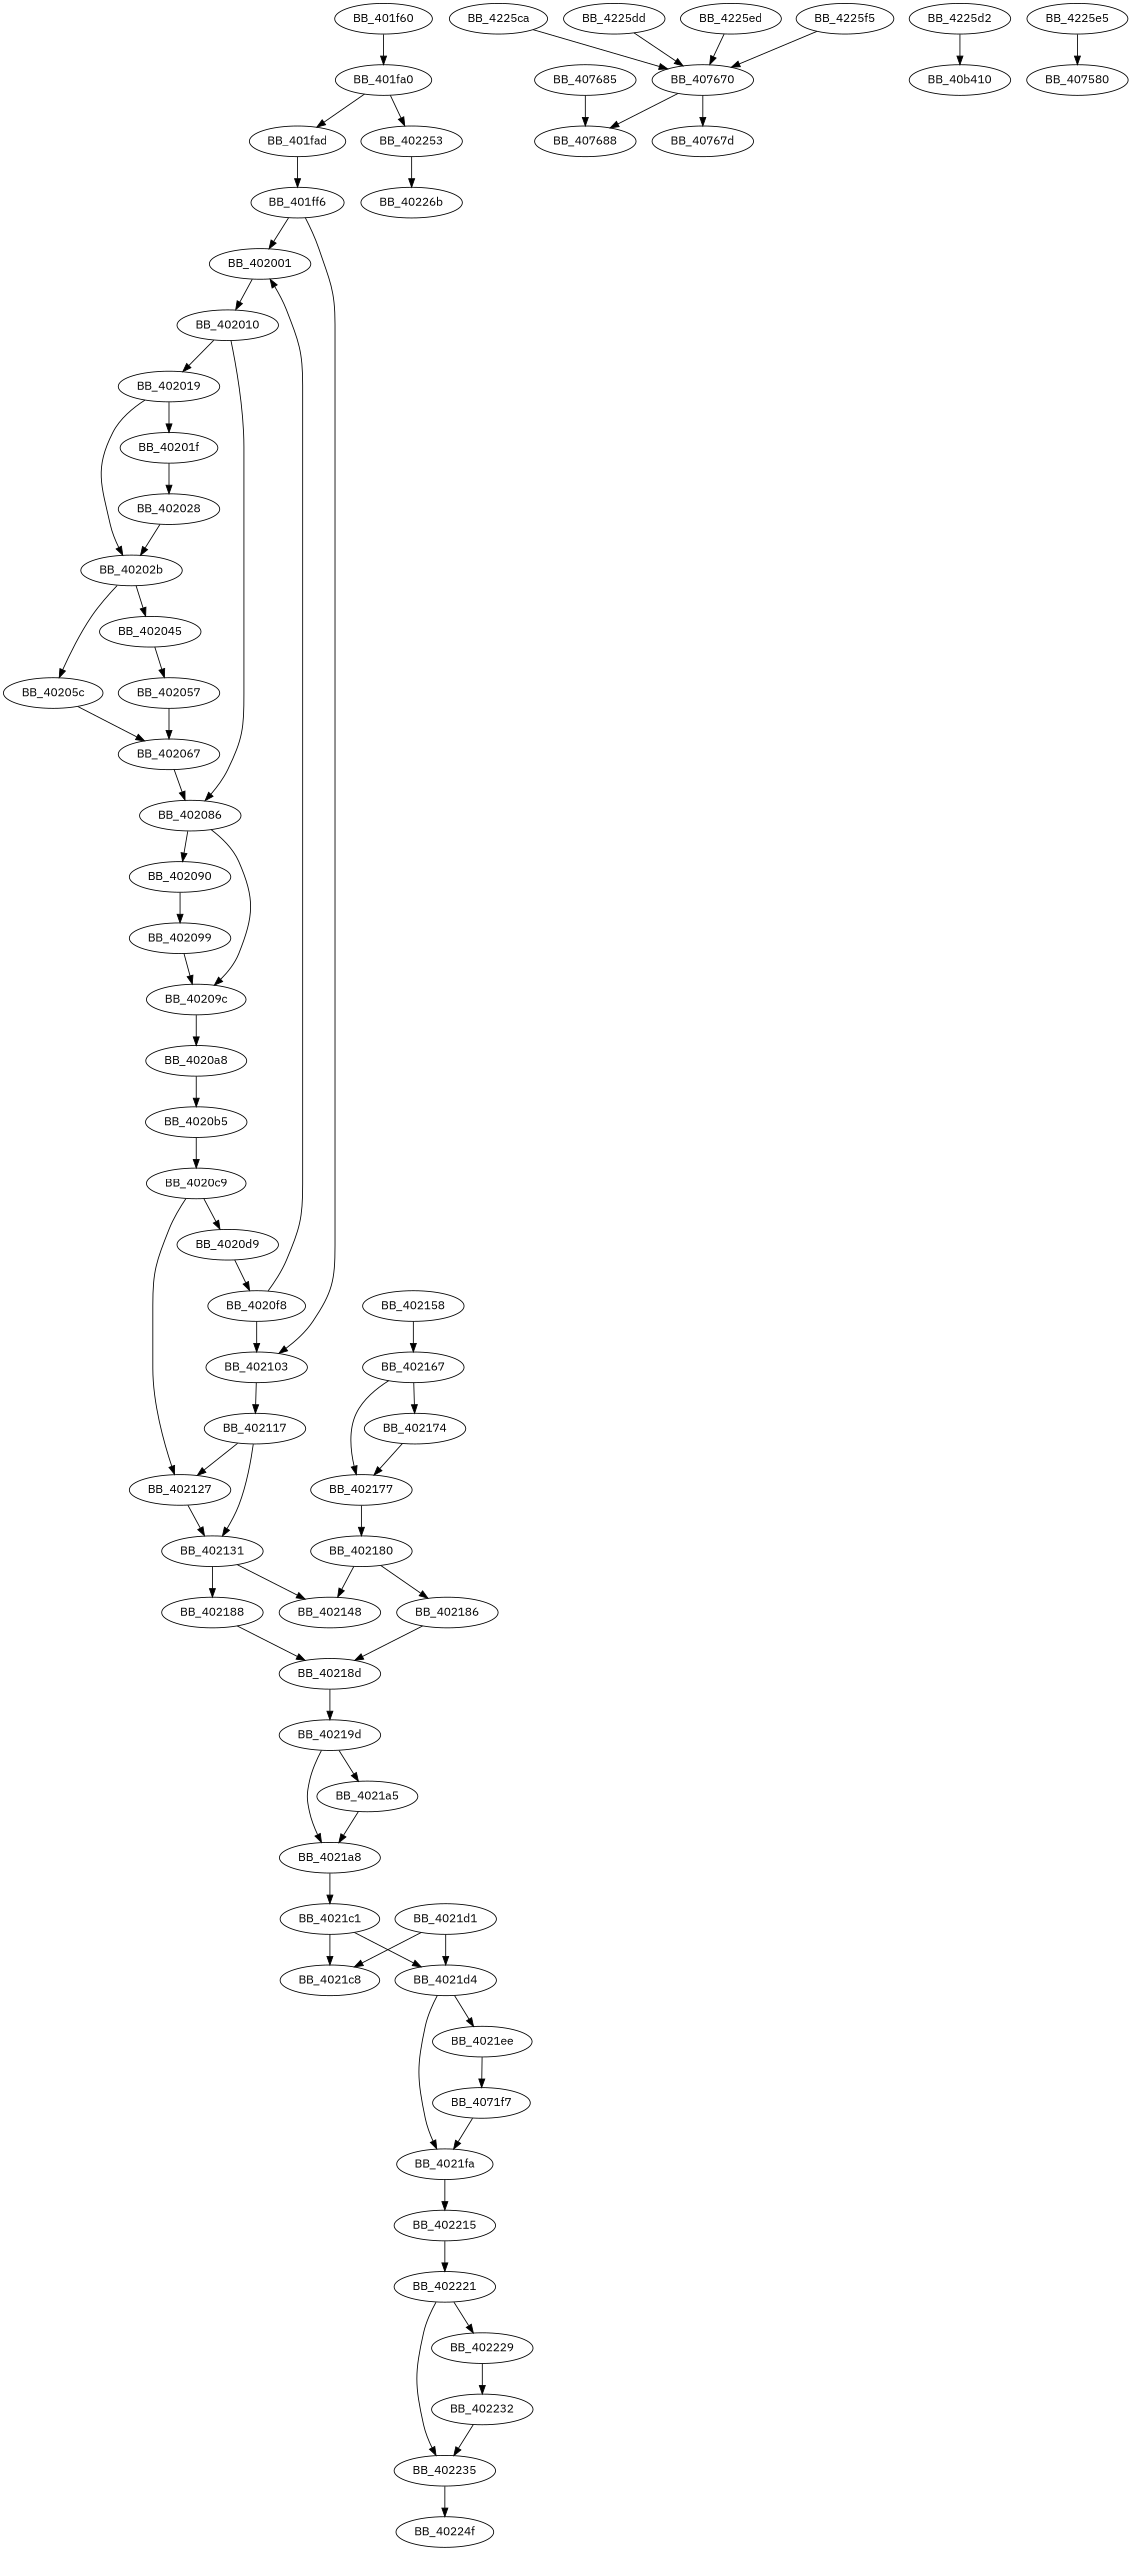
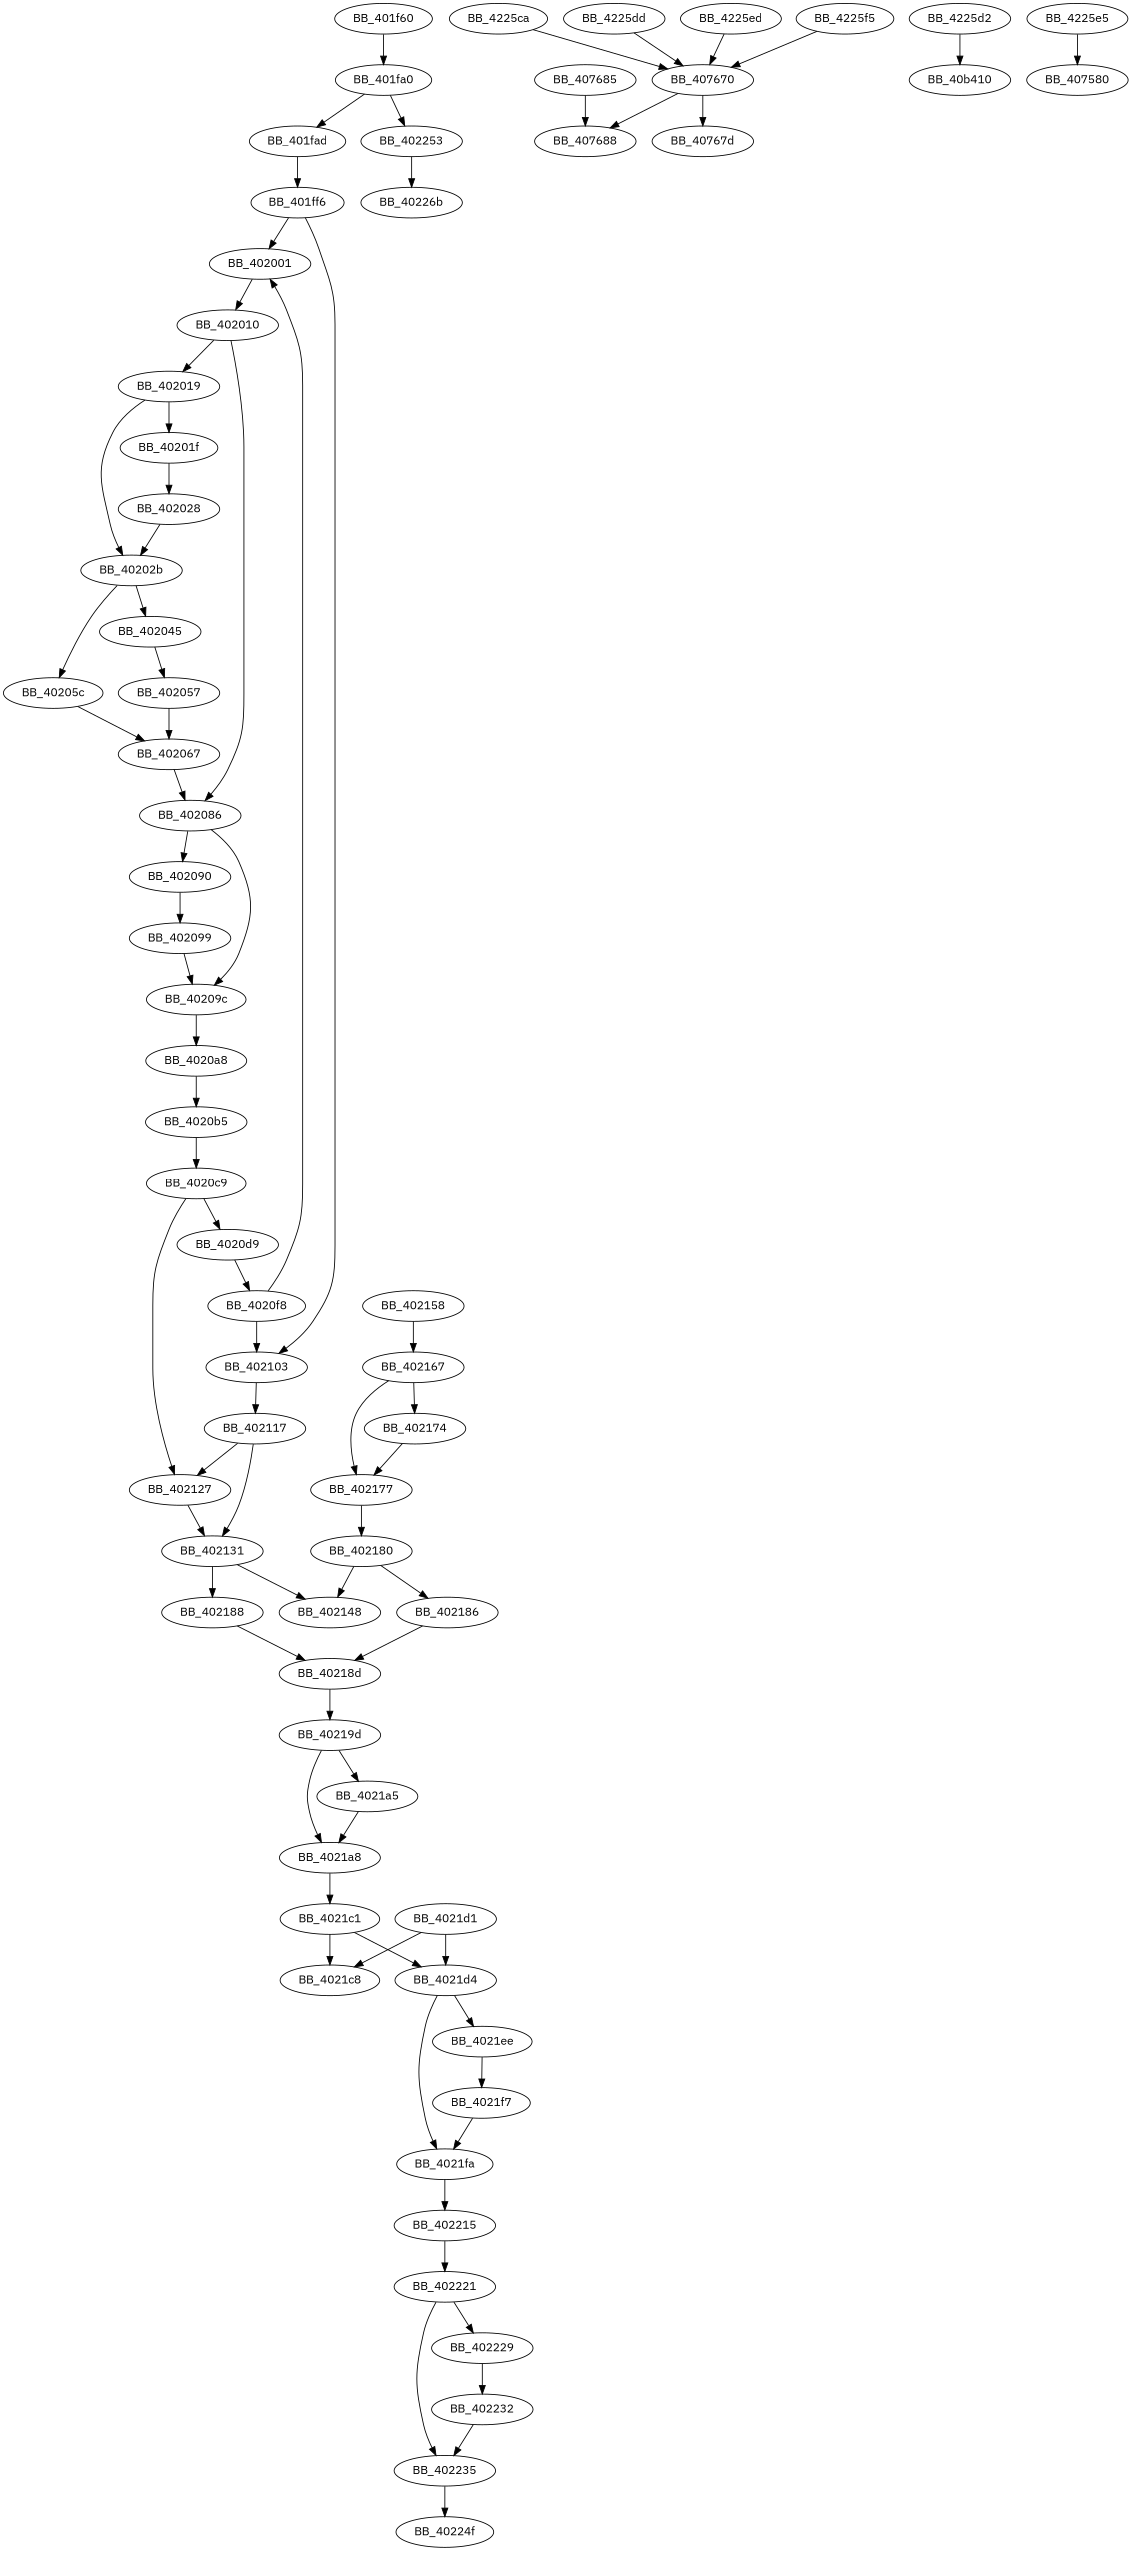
node "BB_4071f7": label "BB_4071f7" -> "BB_4021f7"
